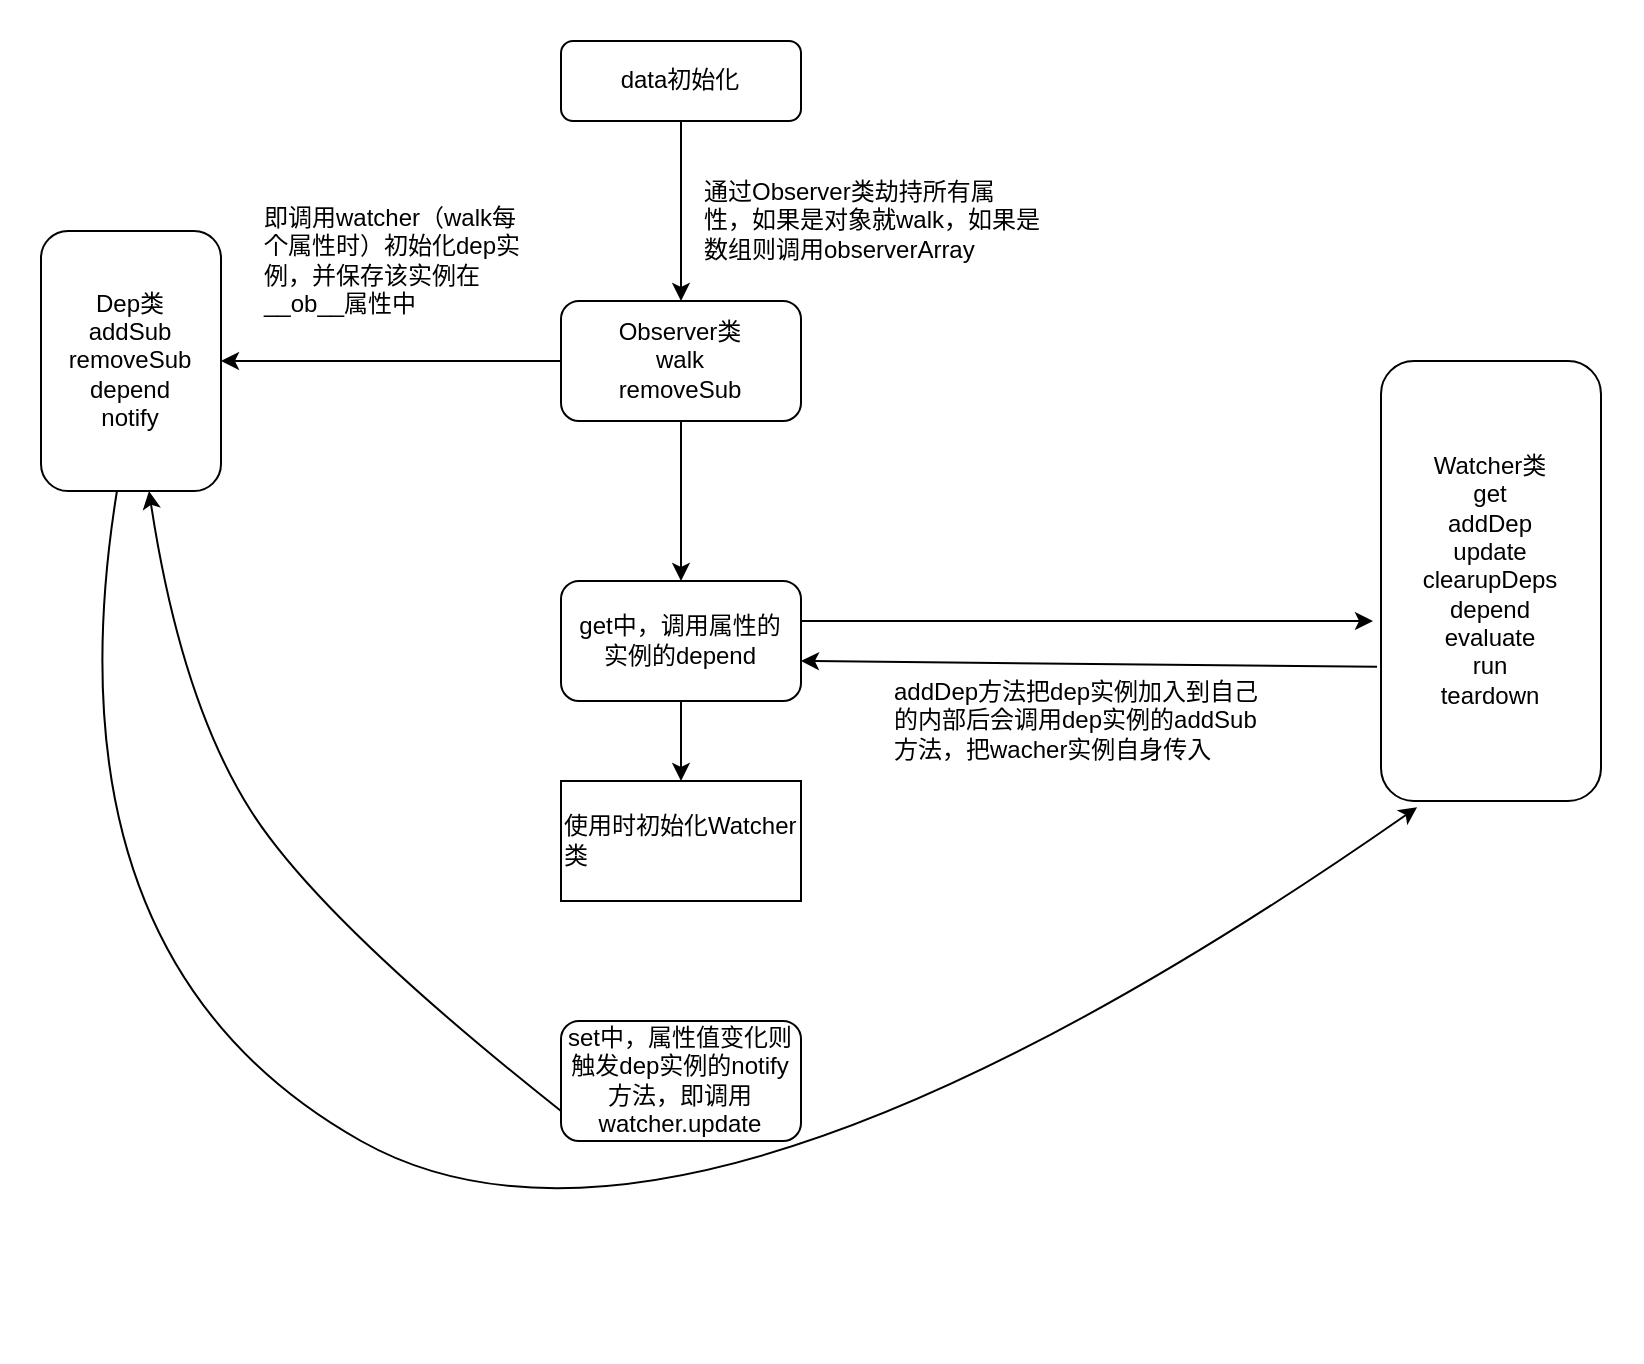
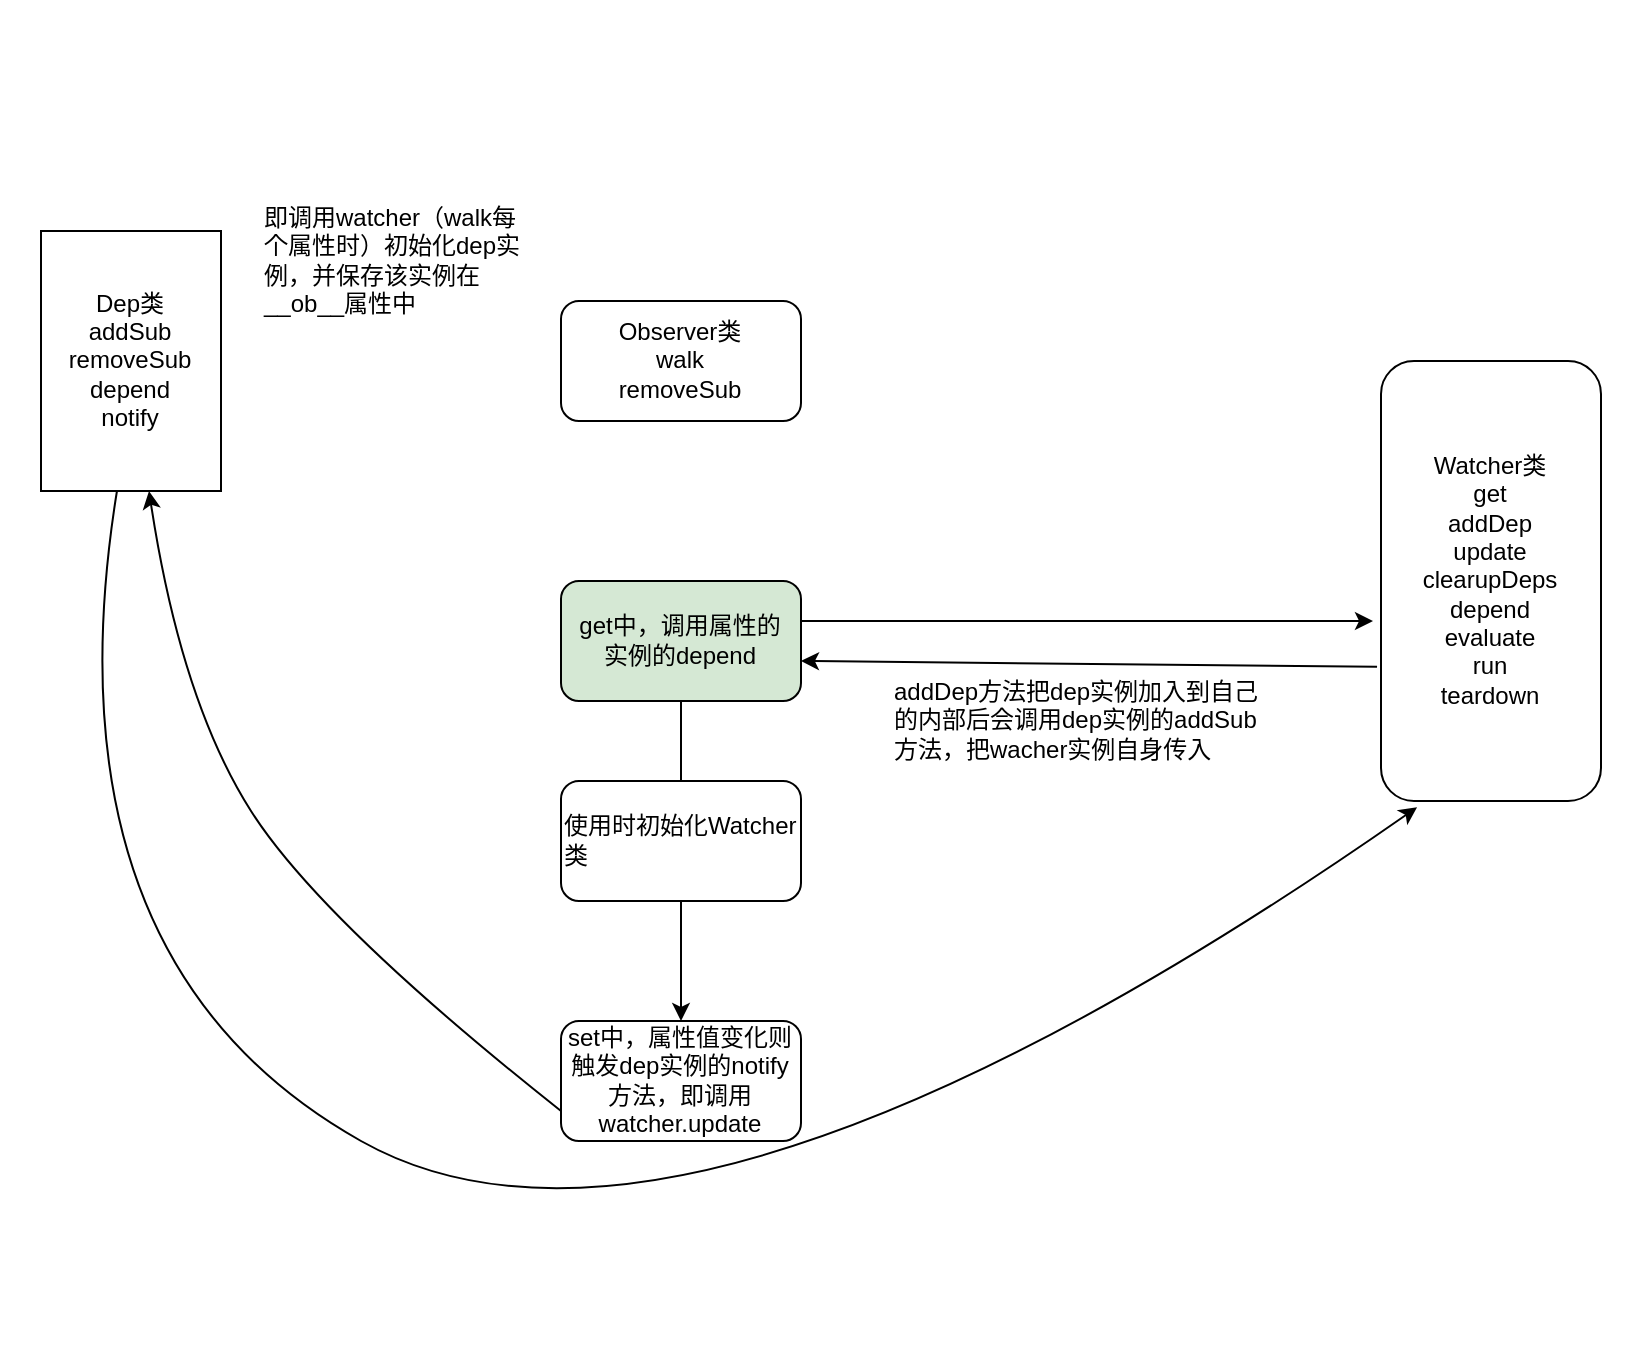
node "data初始化": removed
edge "data初始化" -> "Observer类 walk removeSub": removed
node "通过Observer类劫持所有属性，如果是对象就walk，如果是数组则调用observerArray": removed
node "Dep类 addSub removeSub depend notify": shape rounded rectangle -> rectangle
edge "Observer类 walk removeSub" -> "Dep类 addSub removeSub depend notify": removed
edge "Observer类 walk removeSub" -> "get中，调用属性的 实例的depend": removed
node "get中，调用属性的 实例的depend": fillcolor #ffffff -> #d5e8d4
edge "get中，调用属性的 实例的depend" -> "使用时初始化Watcher类": now "get中，调用属性的 实例的depend" -> "set中，属性值变化则触发dep实例的notify方法，即调用watcher.update"
node "使用时初始化Watcher类": shape rectangle -> rounded rectangle
